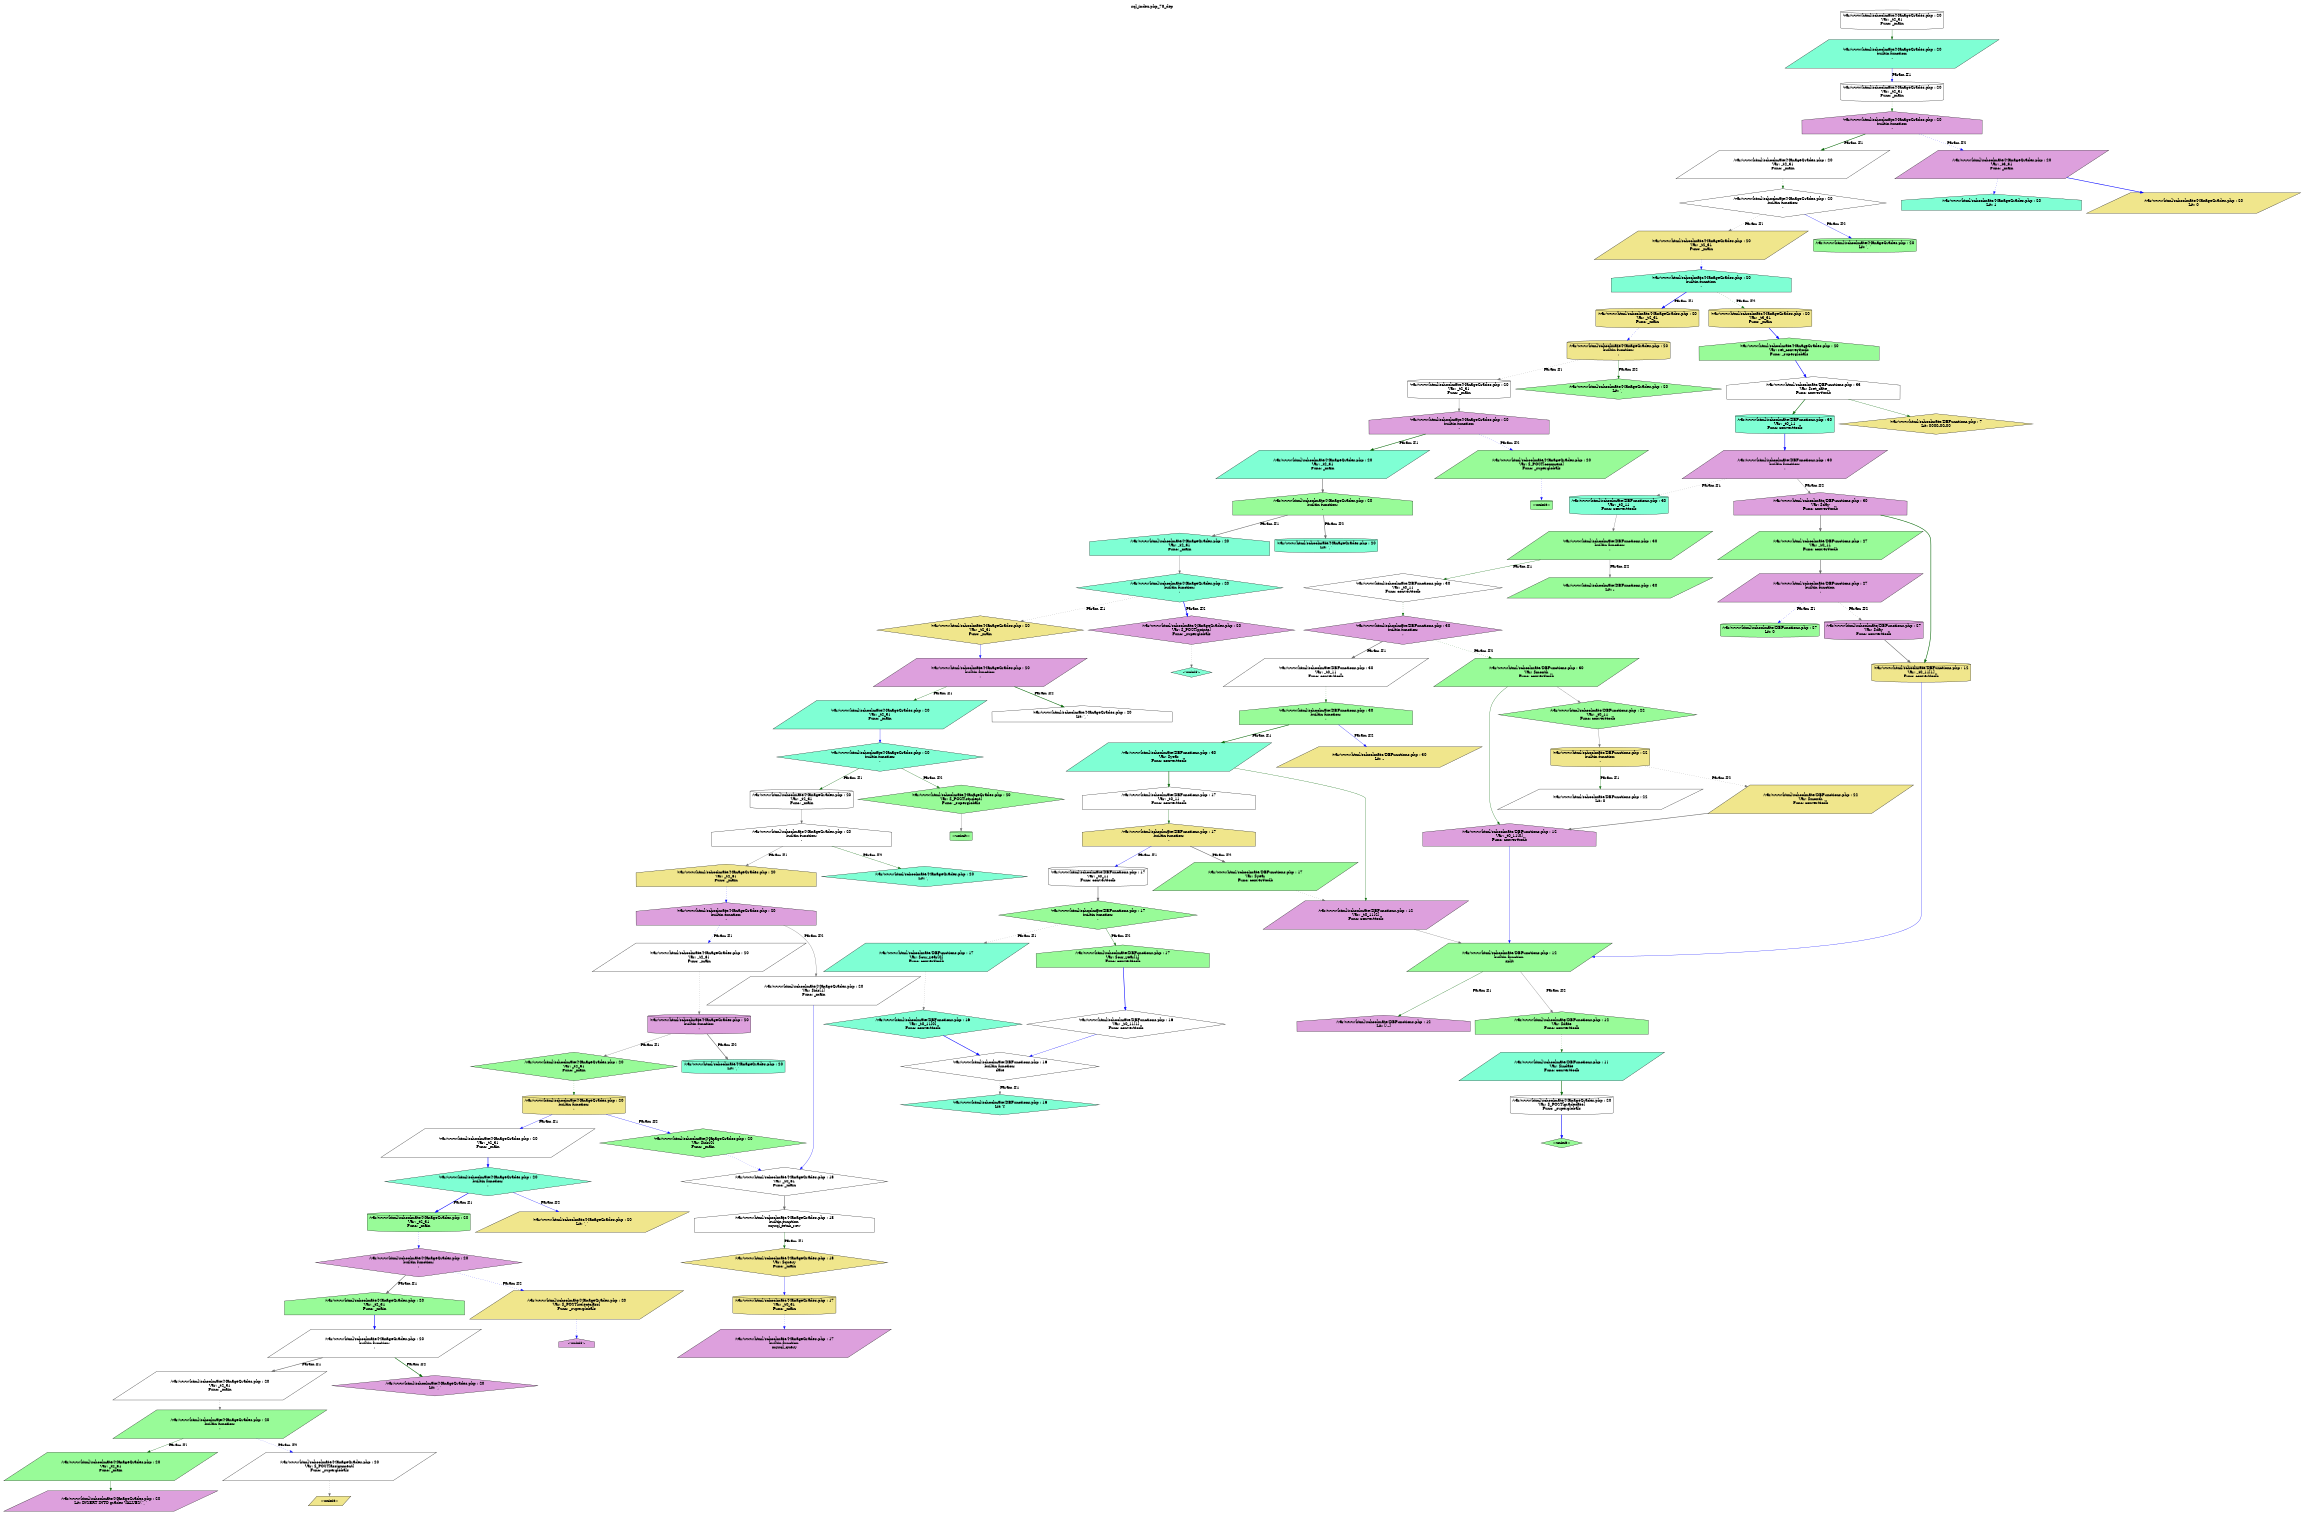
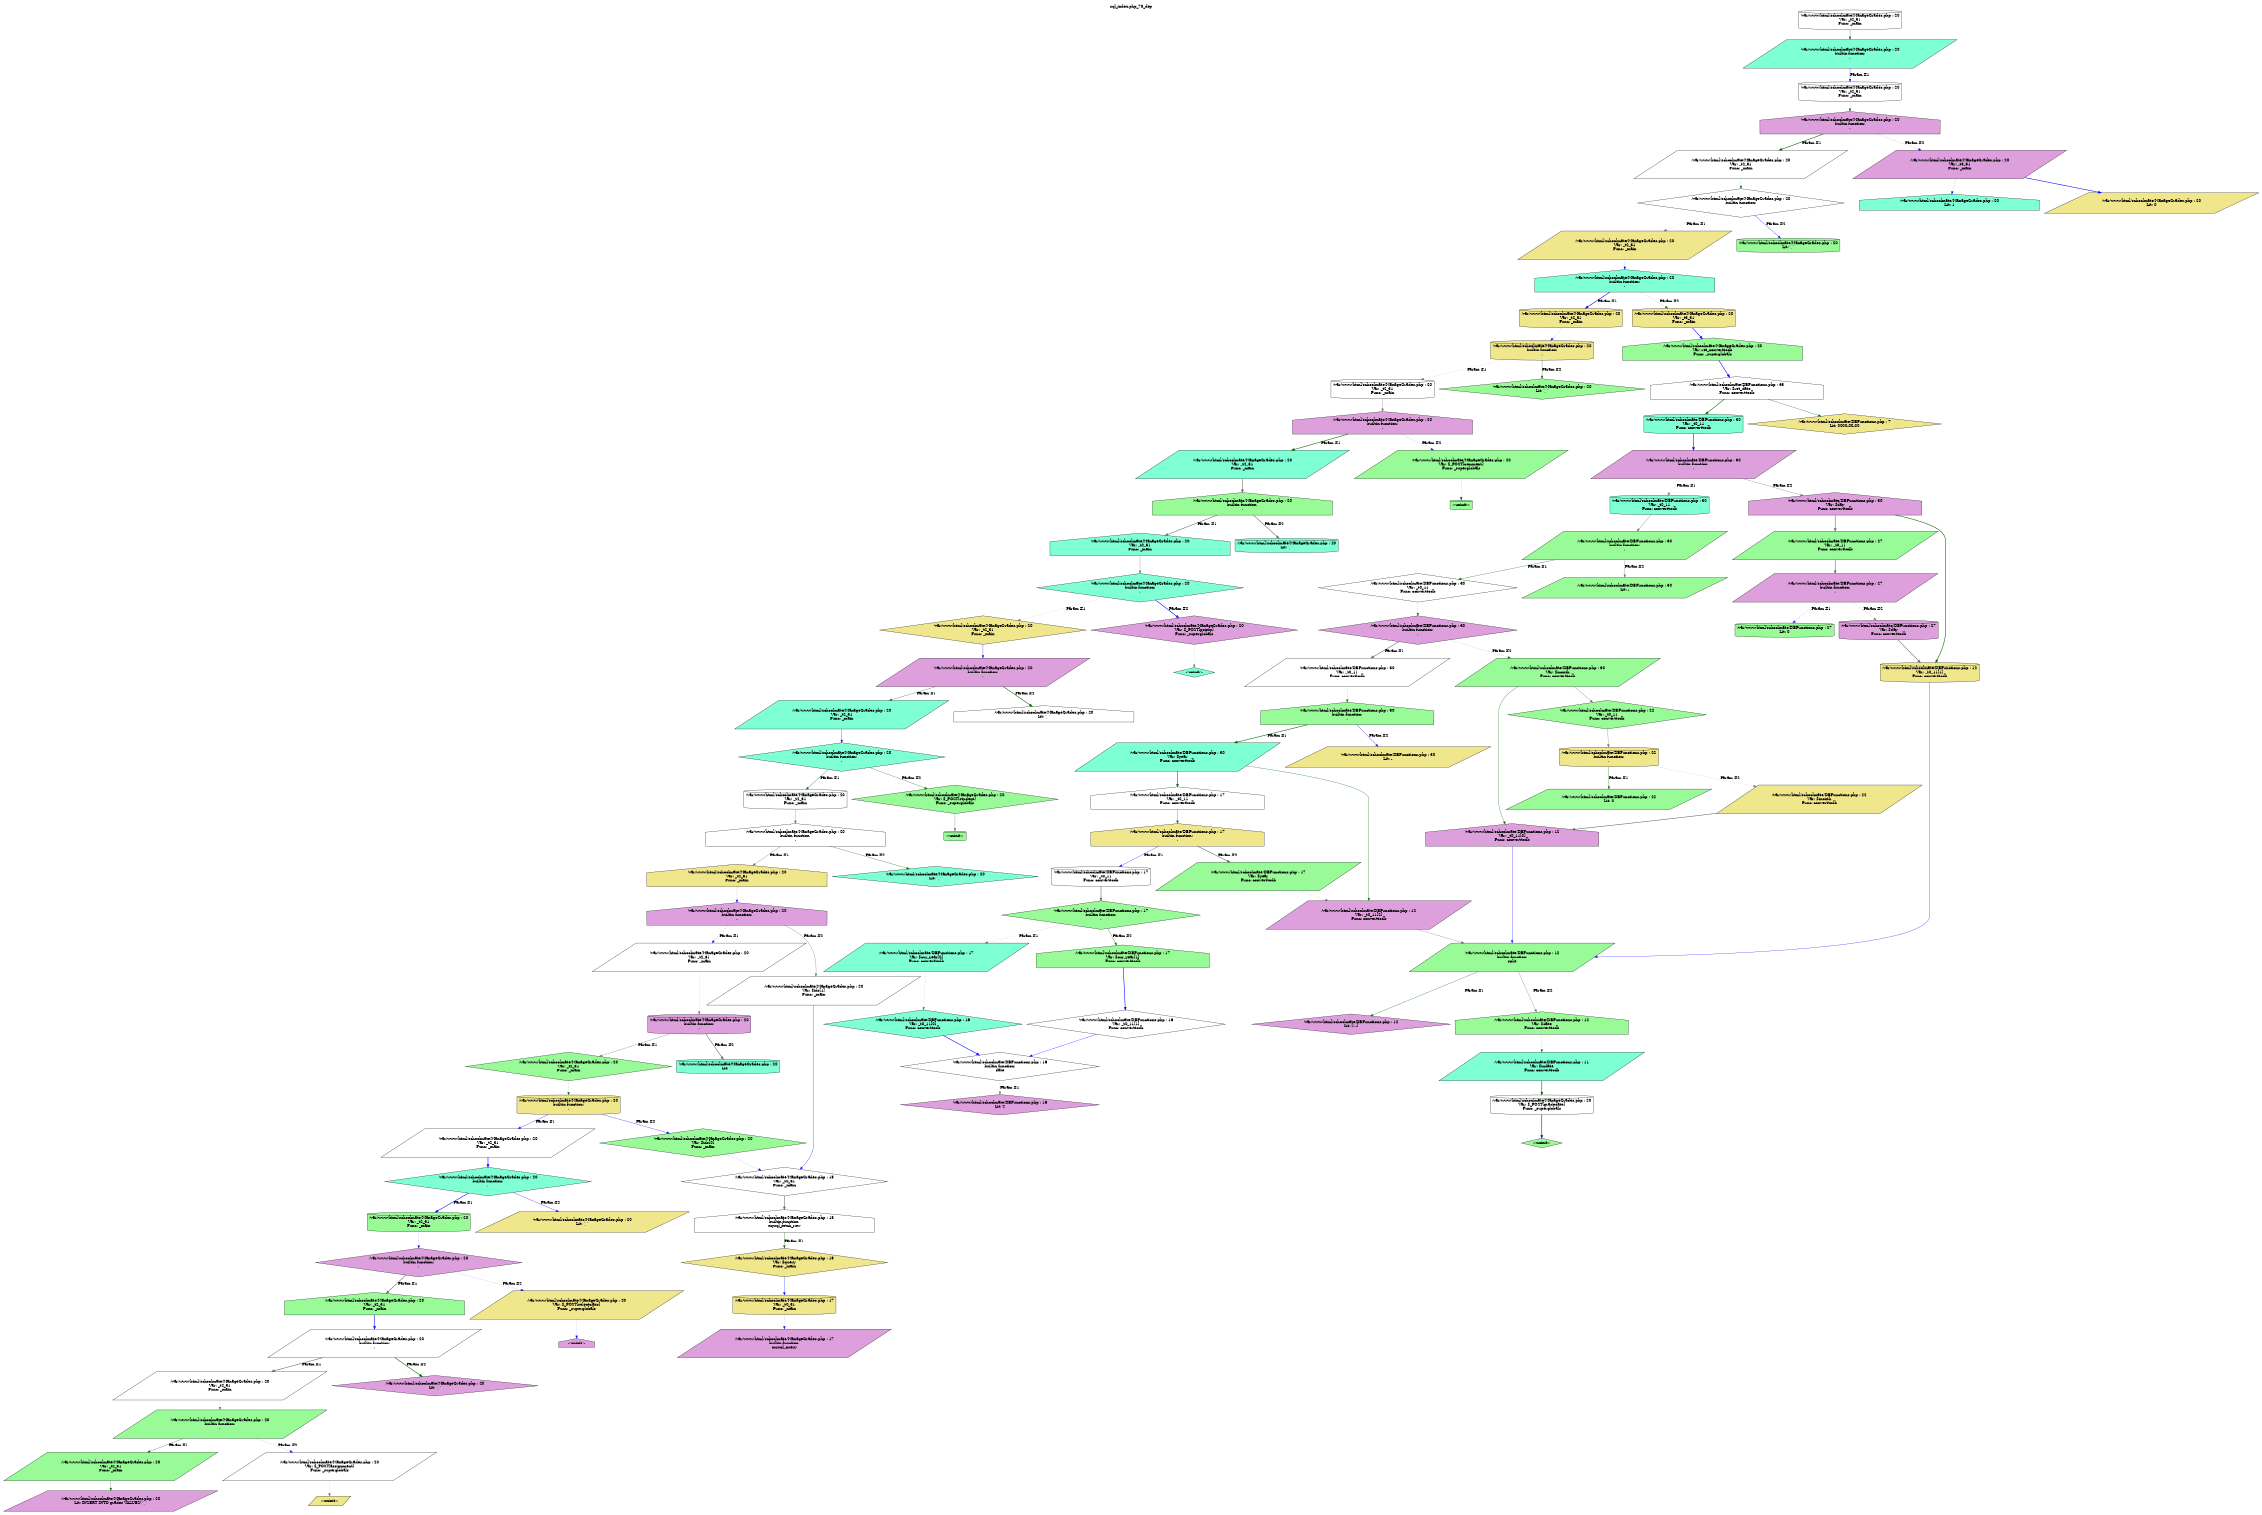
node "/var/www/html/schoolmate/DBFunctions.php : 22 Lit: 0": fillcolor white -> palegreen
node "/var/www/html/schoolmate/DBFunctions.php : 12 Lit: [/.-]": shape house -> diamond
node "/var/www/html/schoolmate/DBFunctions.php : 16 Lit: Y": fillcolor aquamarine -> plum
